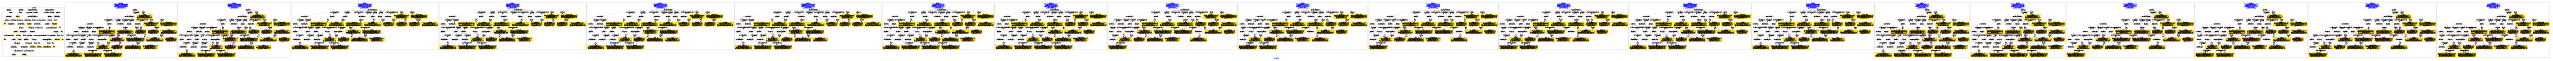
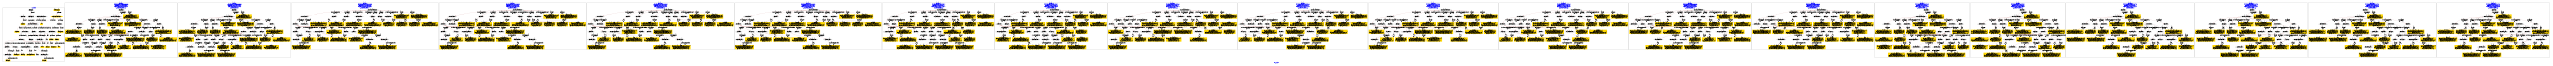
node "E33_Linguistic_Object1": fillcolor lightgray -> gold
edge "E33_Linguistic_Object1" -> "Label_on_page": reversed
node "Label_on_page": fillcolor lightgray -> gold
edge "image_url" -> "label": now "E33_Linguistic_Object2" -> "label"
node "credit_line": added
node "note": label "note" -> "technique"
node "name": fillcolor gold -> lightgray
node "birth_year": fillcolor lightgray -> gold
